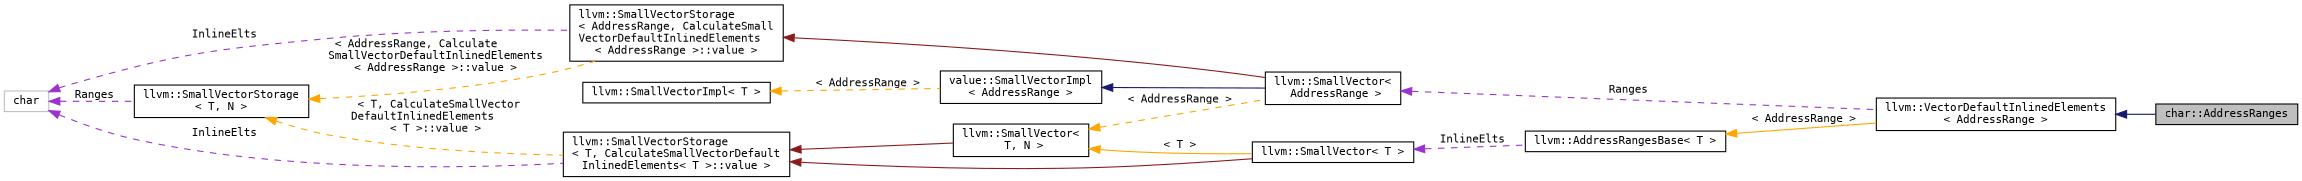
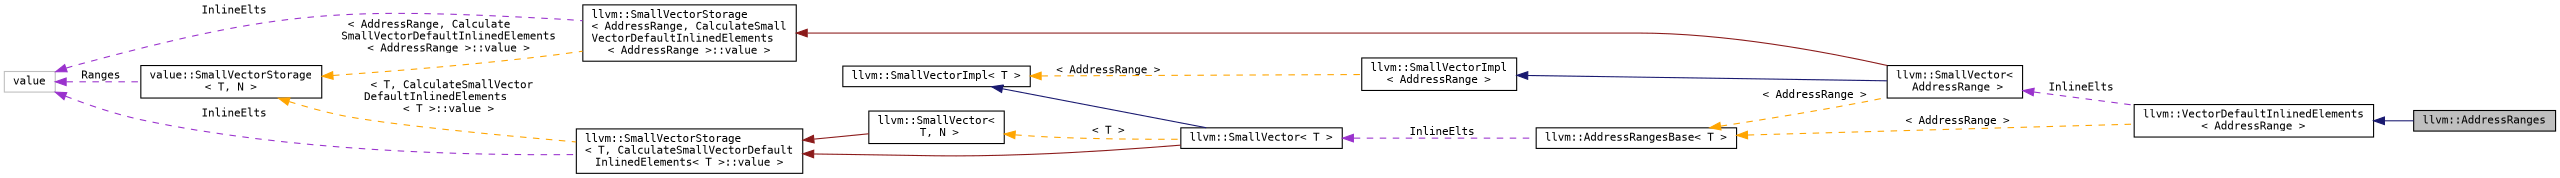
node "value::SmallVectorImpl < AddressRange >": label "value::SmallVectorImpl < AddressRange >" -> "llvm::SmallVectorImpl < AddressRange >"
edge "llvm::VectorDefaultInlinedElements < AddressRange >" -> "llvm::SmallVector< AddressRange >": label " Ranges" -> " InlineElts"
node "char": label "char" -> "value"
node "llvm::SmallVectorStorage < T, N >": label "llvm::SmallVectorStorage < T, N >" -> "value::SmallVectorStorage < T, N >"
edge "llvm::SmallVector< T >" -> "llvm::SmallVectorImpl< T >": added
edge "llvm::SmallVector< AddressRange >" -> "llvm::SmallVector< T, N >": now "llvm::SmallVector< AddressRange >" -> "llvm::AddressRangesBase< T >"
node "char::AddressRanges": label "char::AddressRanges" -> "llvm::AddressRanges"
edge "llvm::VectorDefaultInlinedElements < AddressRange >" -> "llvm::AddressRangesBase< T >": style solid -> dashed
edge "llvm::SmallVector< T >" -> "llvm::SmallVector< T, N >": style solid -> dashed
